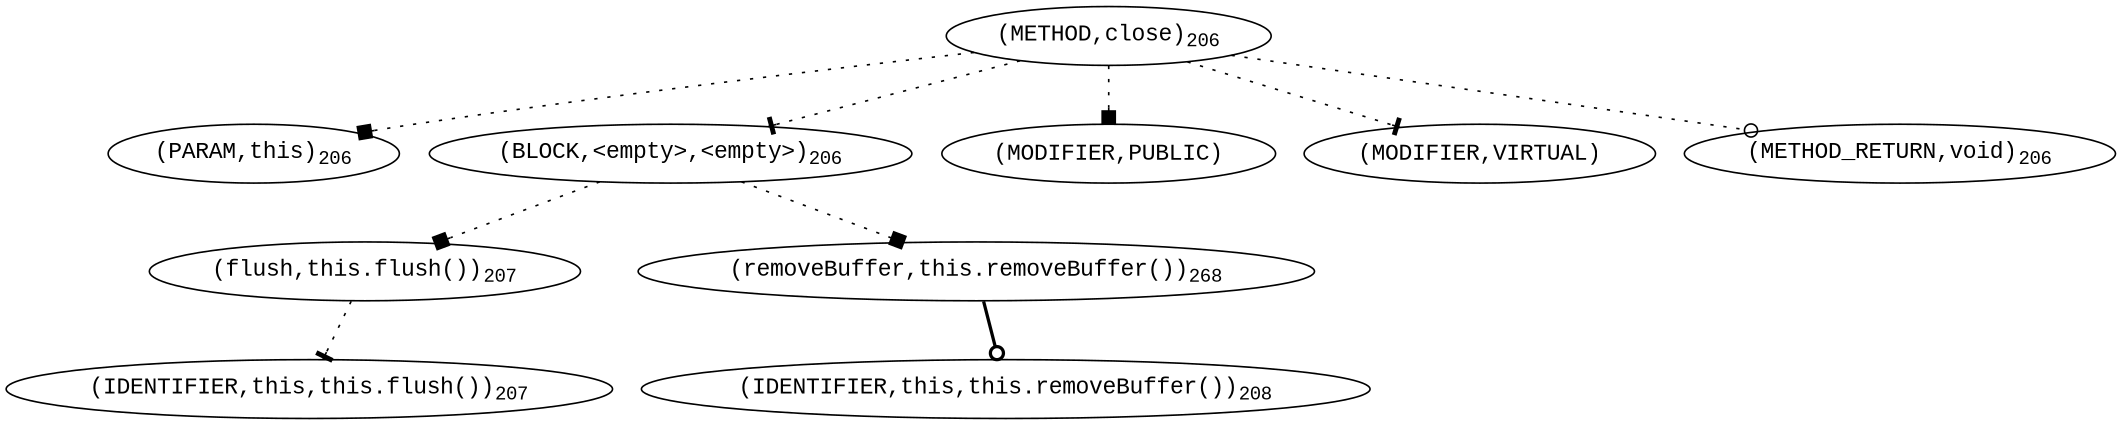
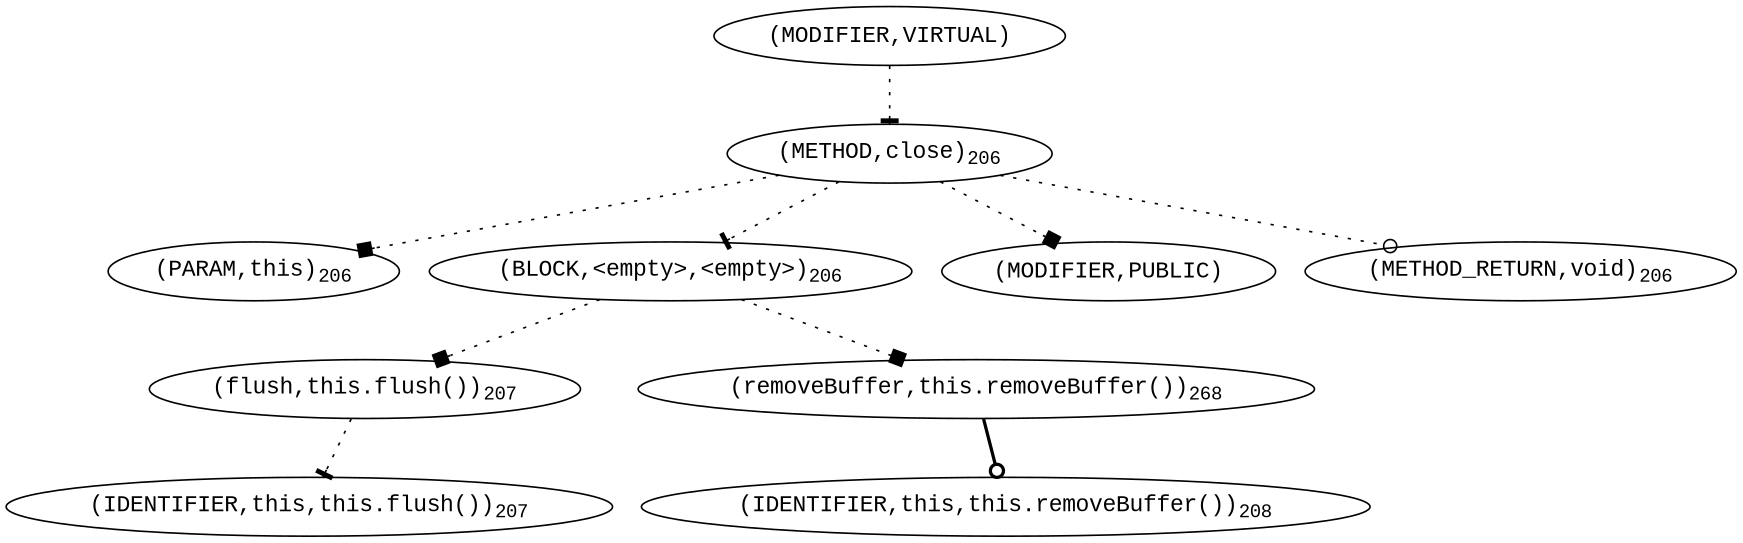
edge "(METHOD,close)" -> "(MODIFIER,VIRTUAL)": reversed
